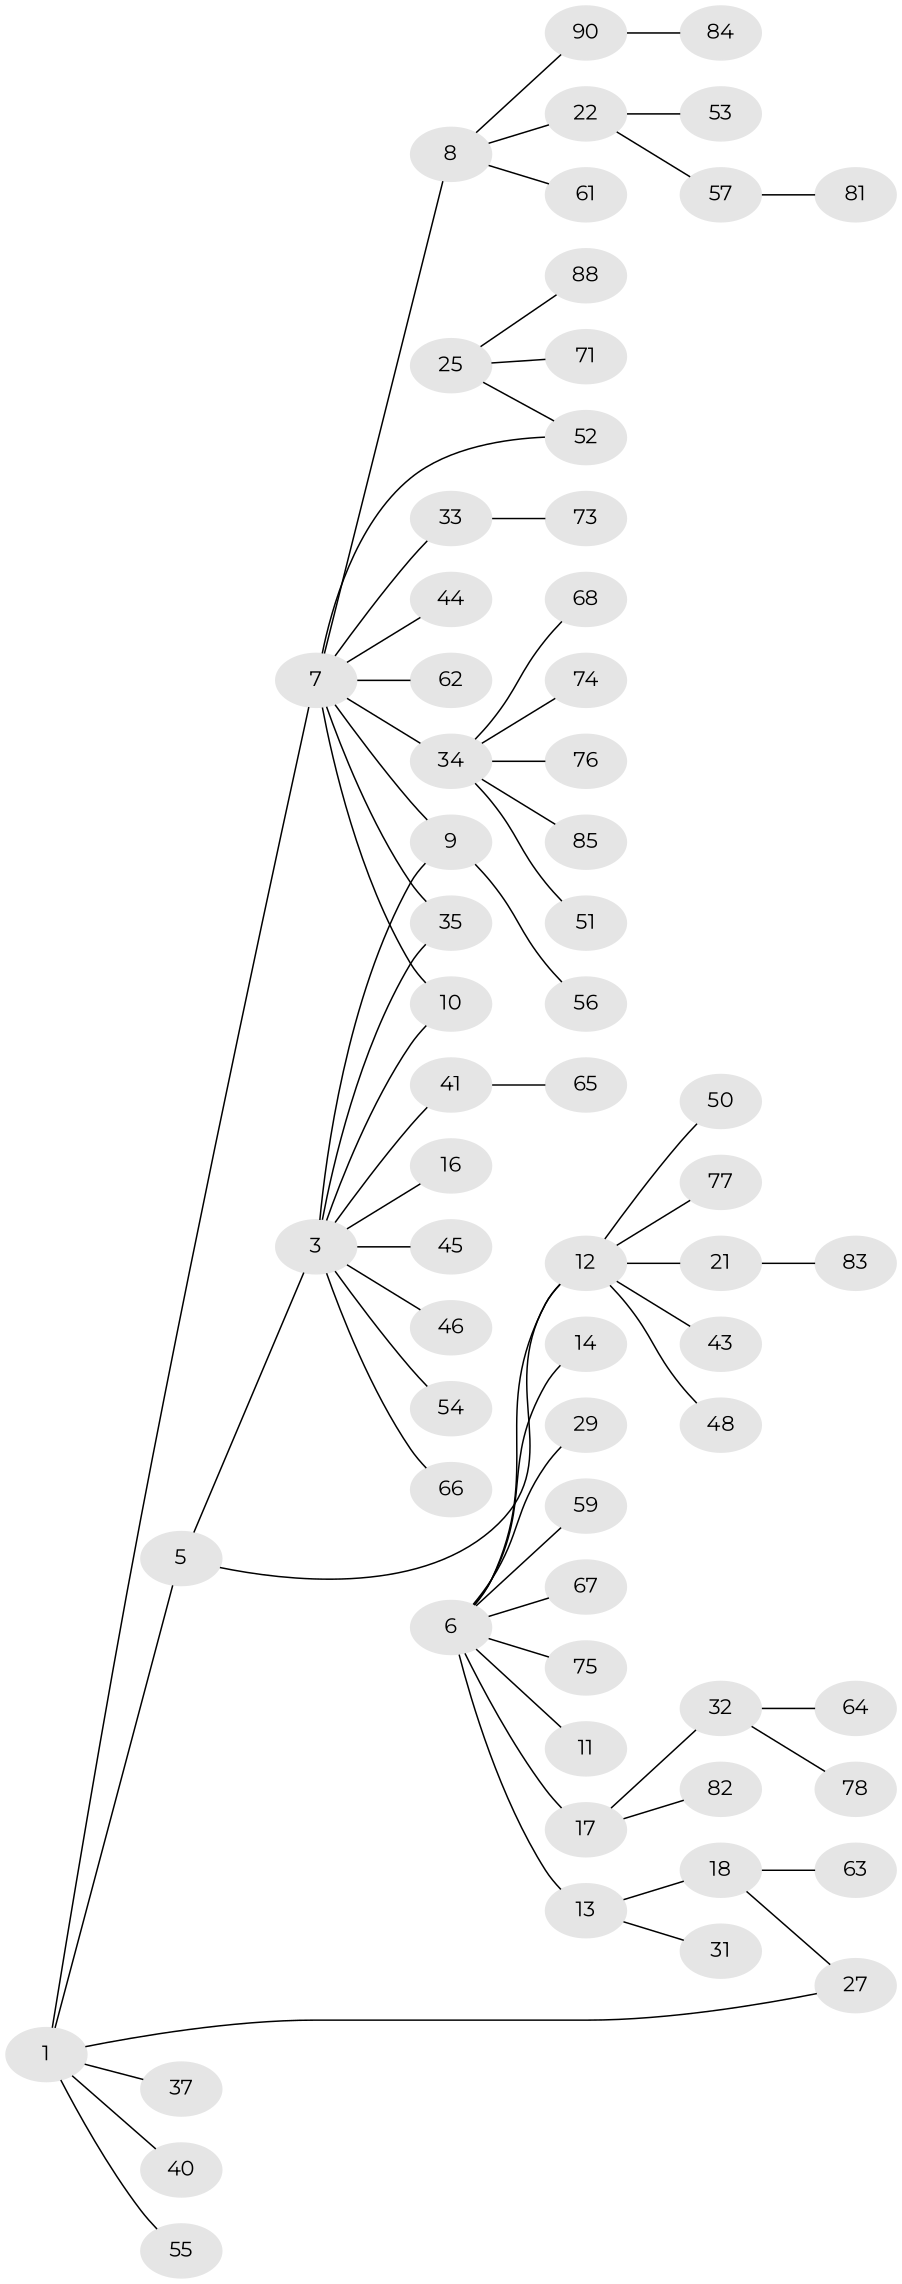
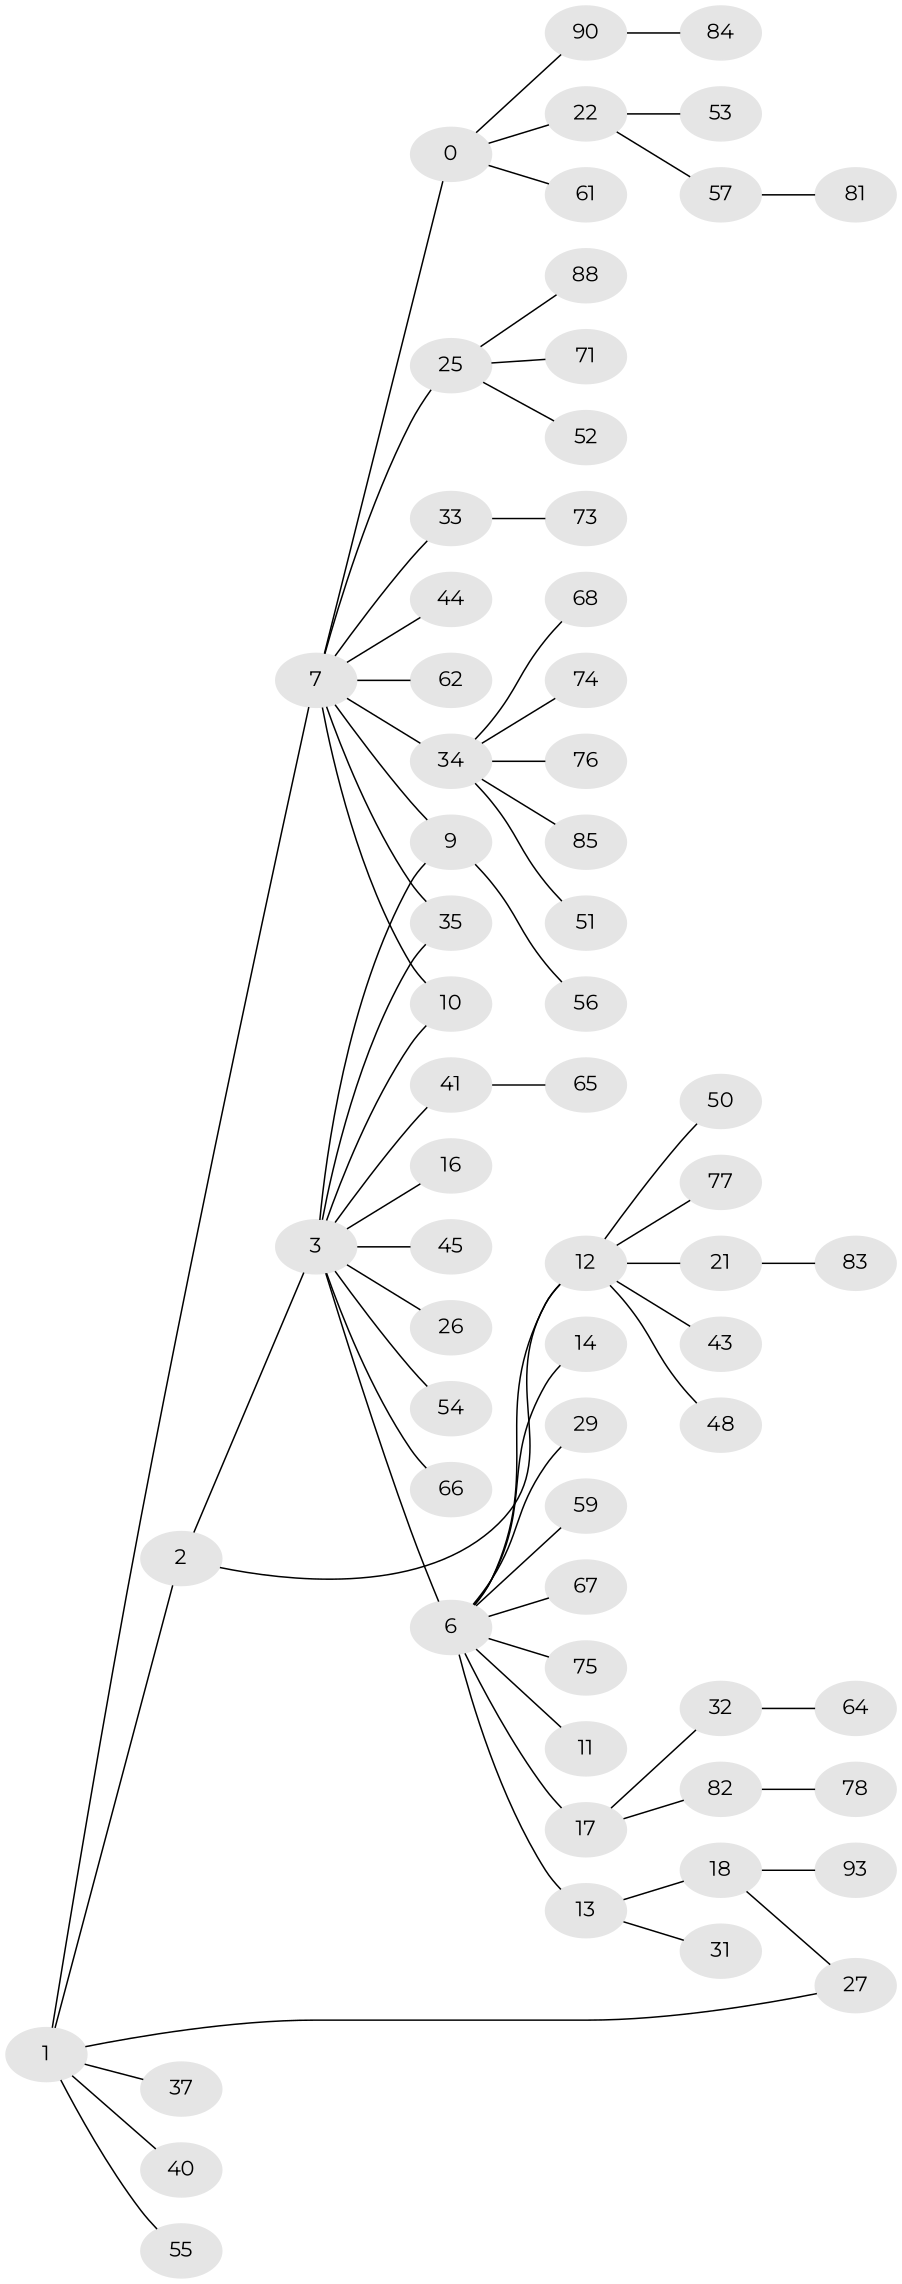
node "8": label "8" -> "0"
edge "52" -- "7": now "25" -- "7"
node "46": label "46" -> "26"
edge "3" -- "6": added
node "5": label "5" -> "2"
edge "32" -- "78": now "82" -- "78"
node "63": label "63" -> "93"
